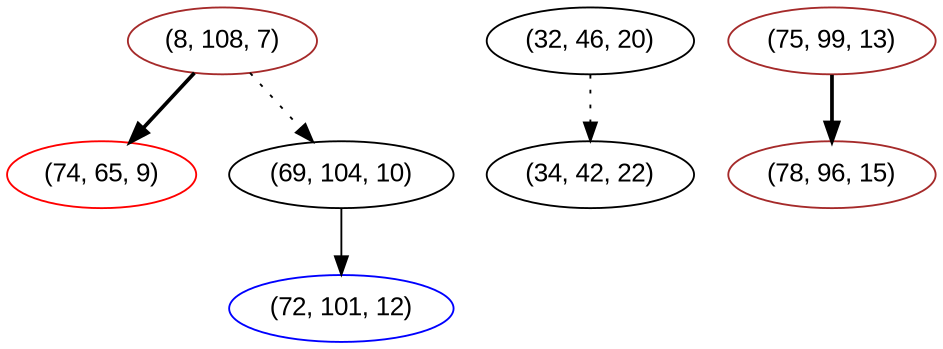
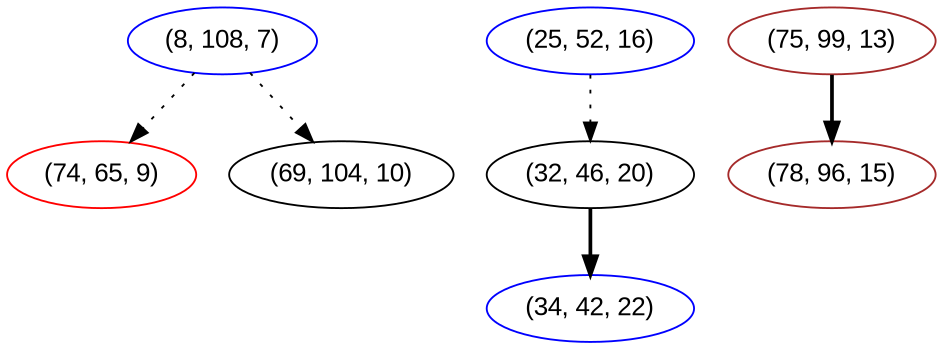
node "(8, 108, 7)": color brown -> blue
node "(25, 52, 16)": added
edge "(32, 46, 20)" -> "(34, 42, 22)": style dotted -> bold
edge "(8, 108, 7)" -> "(74, 65, 9)": style bold -> dotted
node "(34, 42, 22)": color black -> blue
node "(72, 101, 12)": removed
